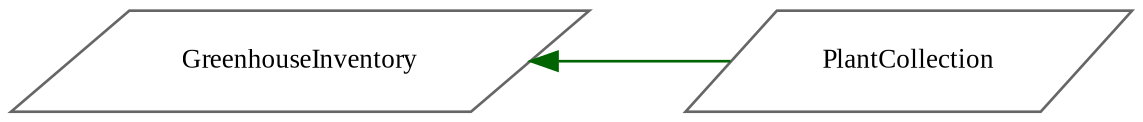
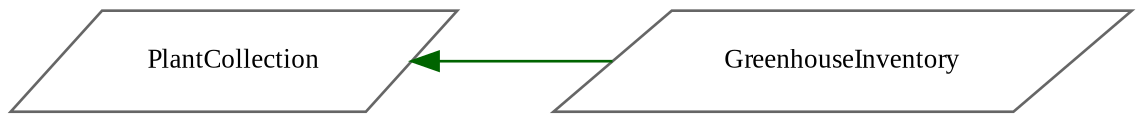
edge "PlantCollection" -> "GreenhouseInventory": reversed
